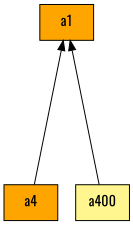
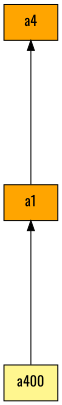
edge "a4" -> "a1": reversed
